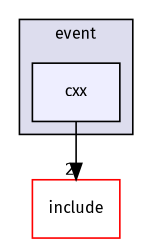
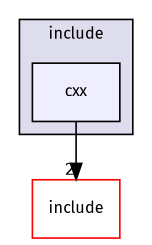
cluster "event": label "event" -> "include"
